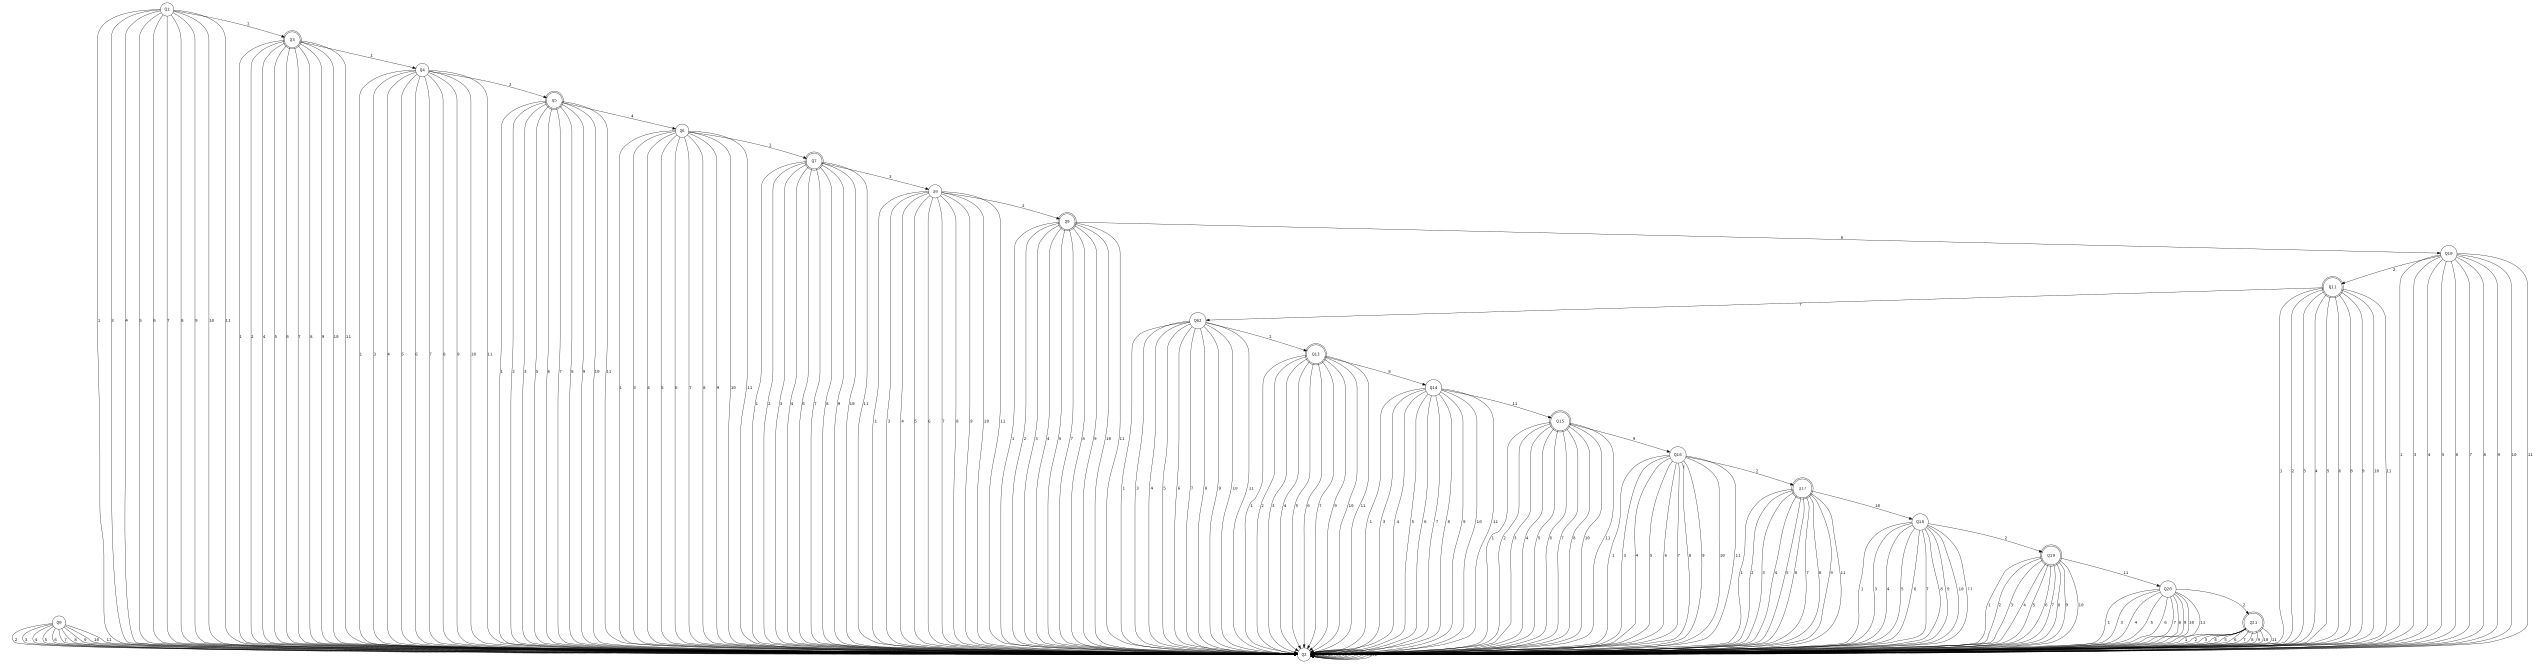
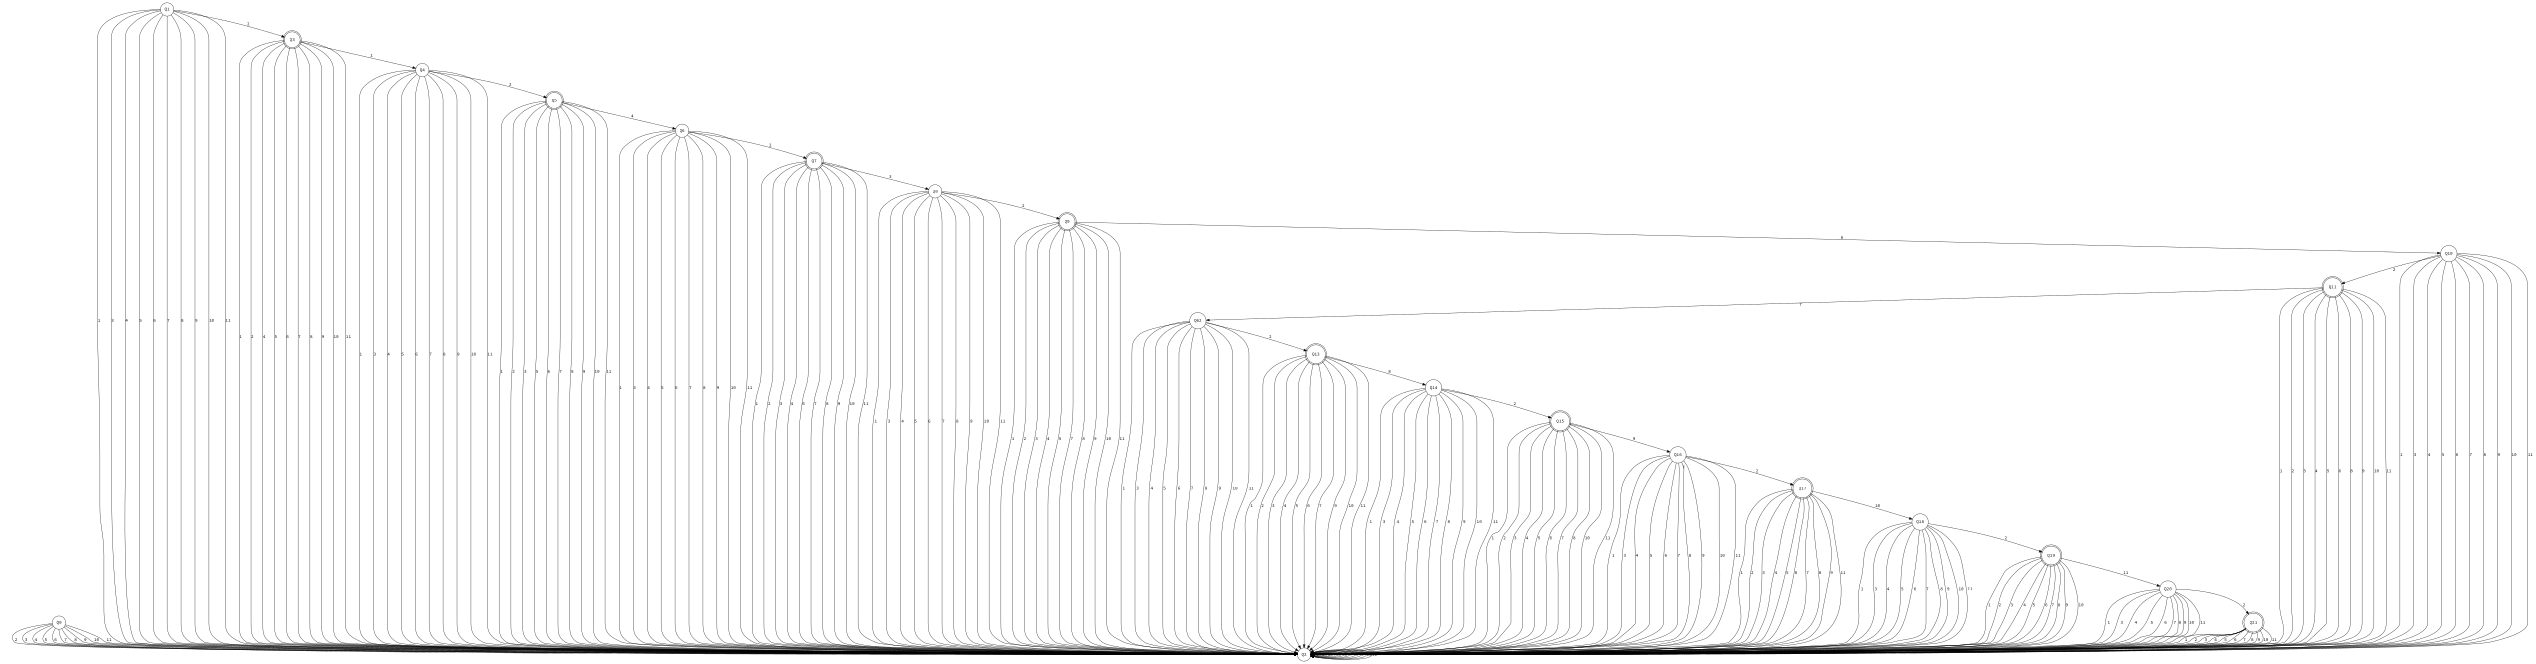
edge "Q14" -> "Q15": label "11" -> "2"
